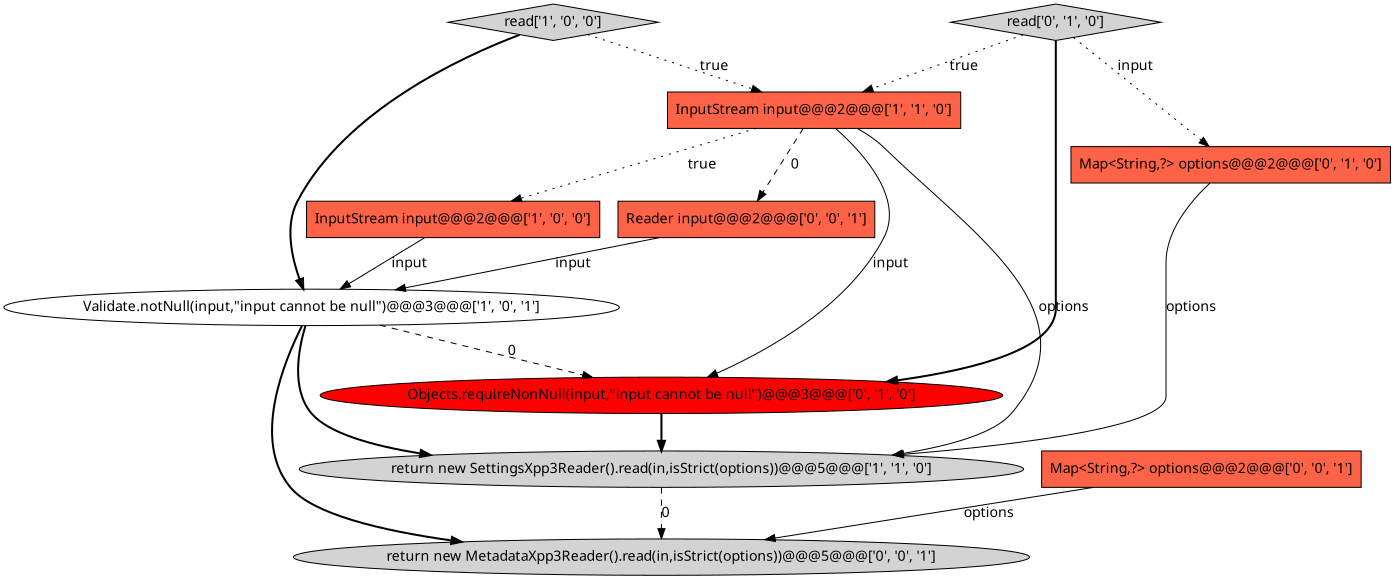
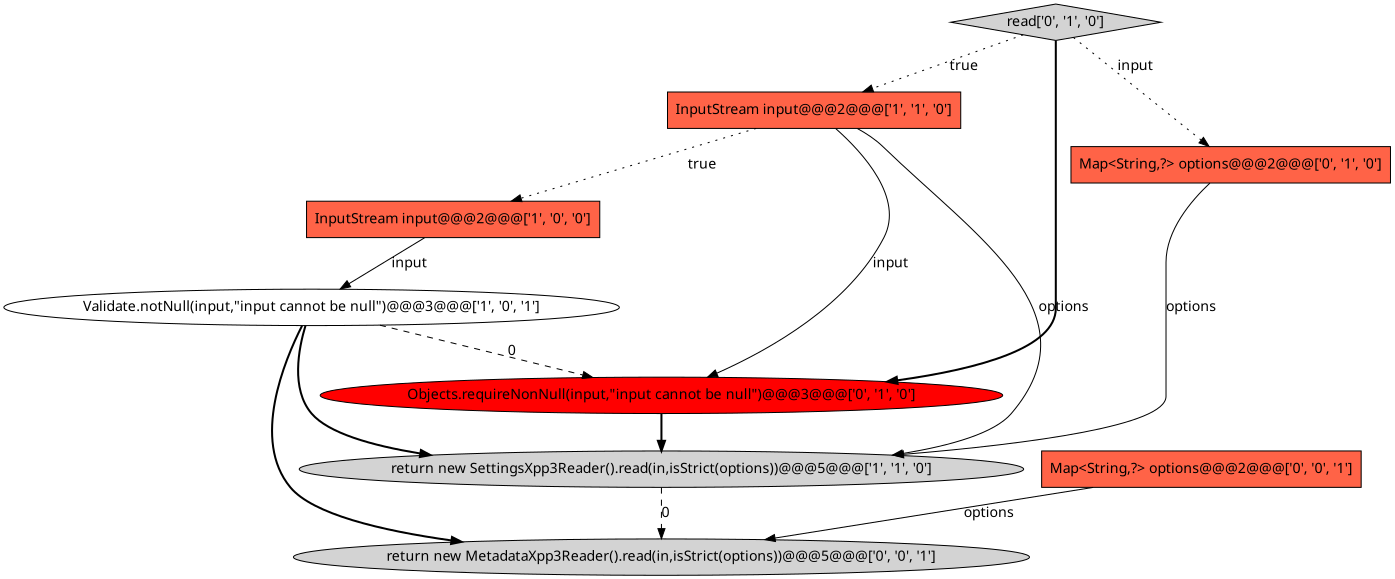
node "read['1', '0', '0']": removed
node "Reader input@@@2@@@['0', '0', '1']": removed
